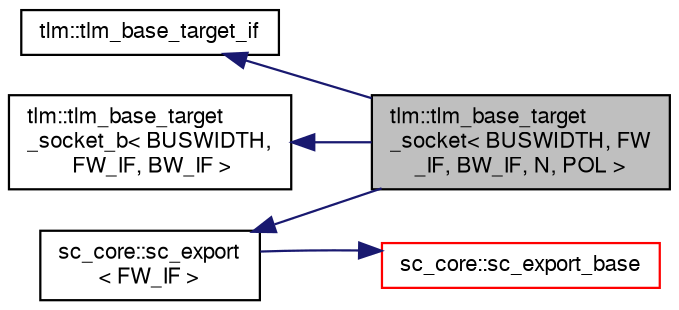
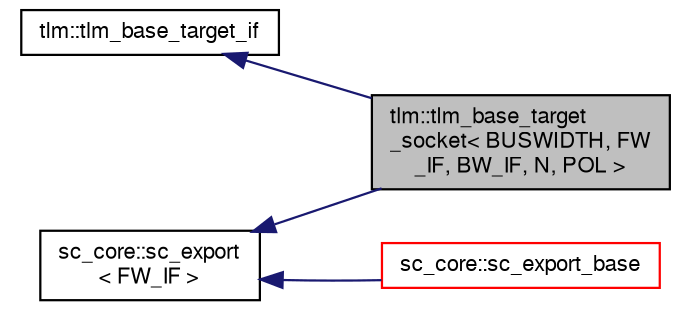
node "tlm::tlm_base_target _socket_b< BUSWIDTH, FW_IF, BW_IF >": removed
edge "sc_core::sc_export < FW_IF >" -> "sc_core::sc_export_base": reversed
